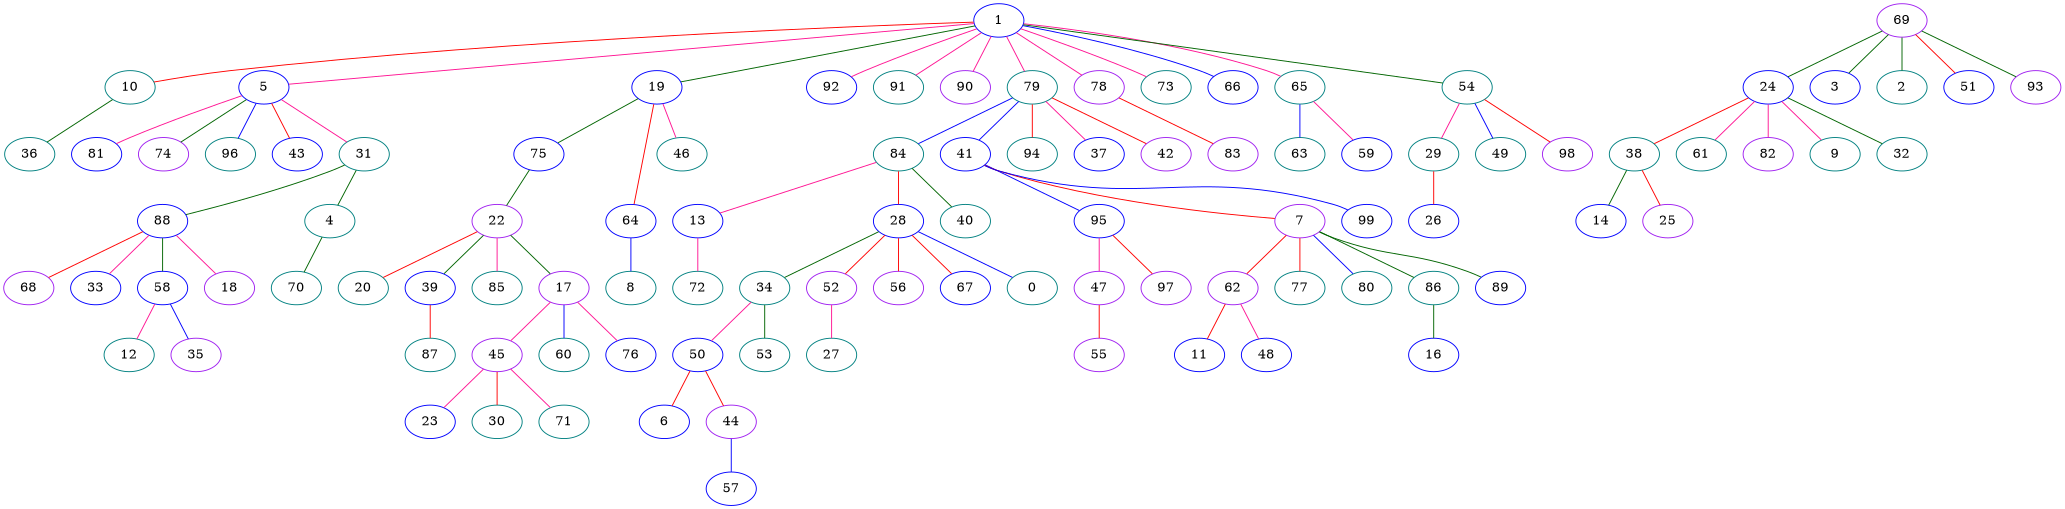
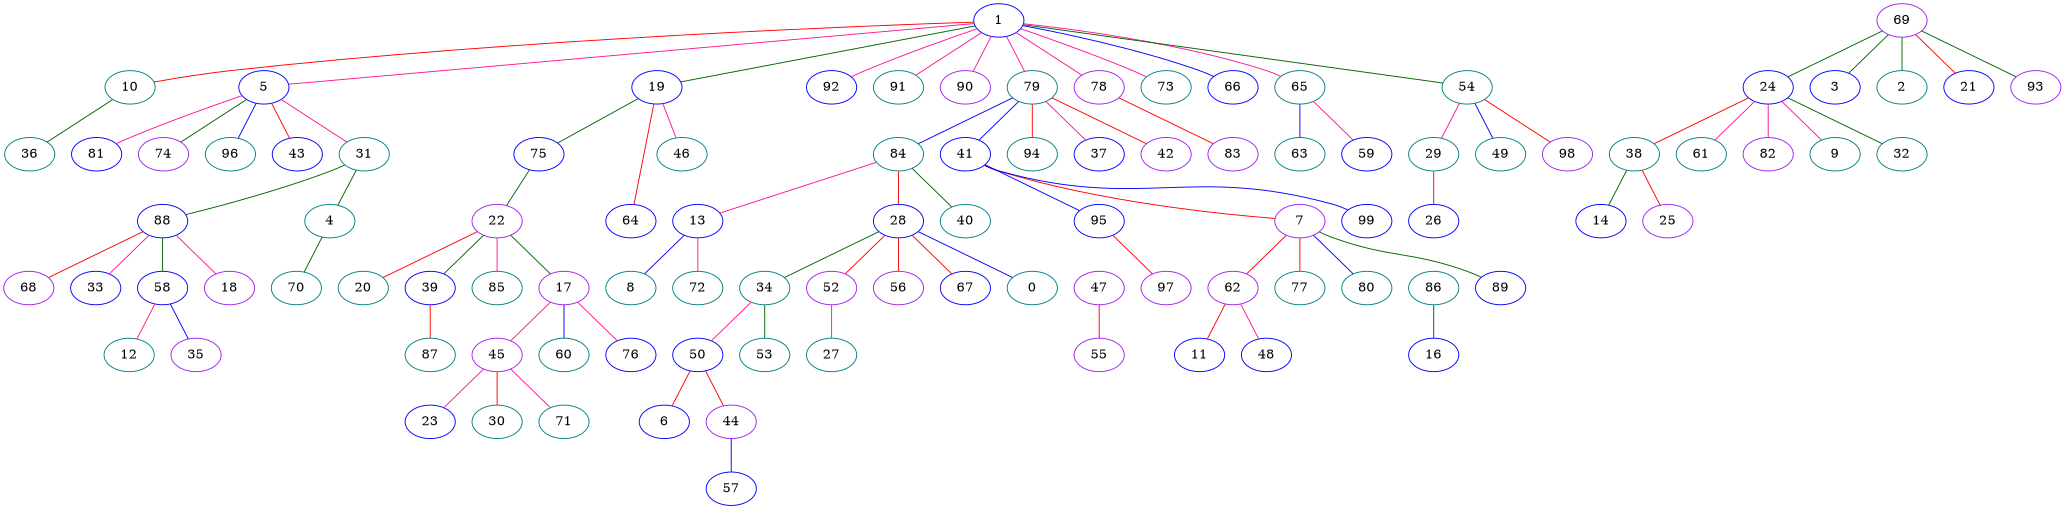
node "51": label "51" -> "21"
edge "64" -- "8": now "13" -- "8"
edge "95" -- "47": removed
edge "7" -- "86": removed
